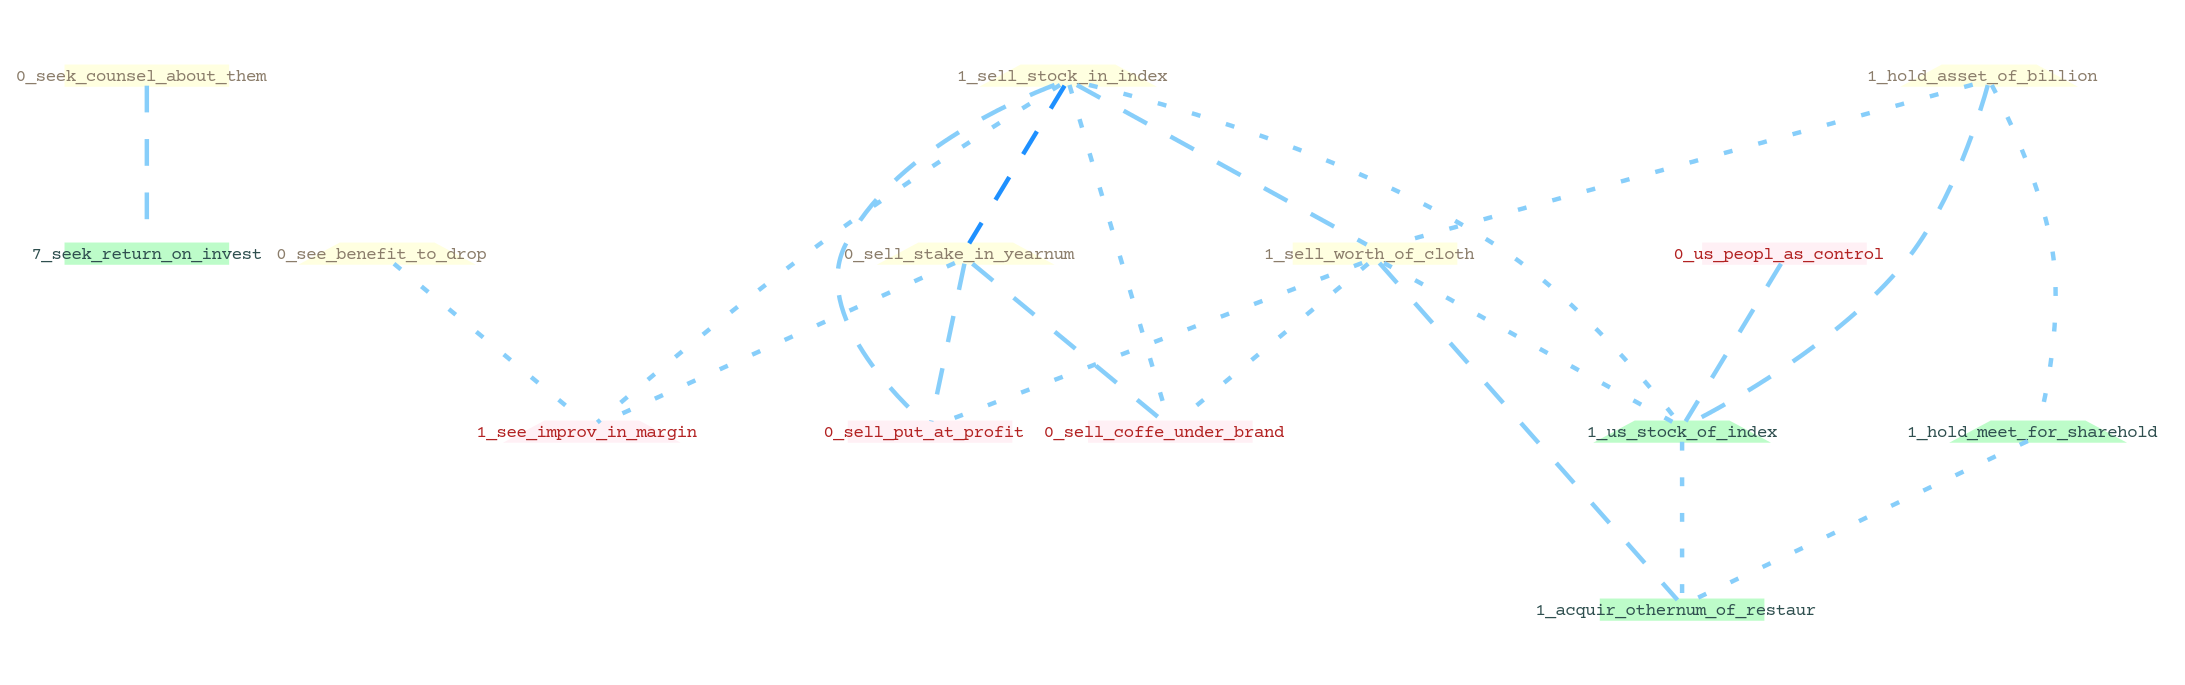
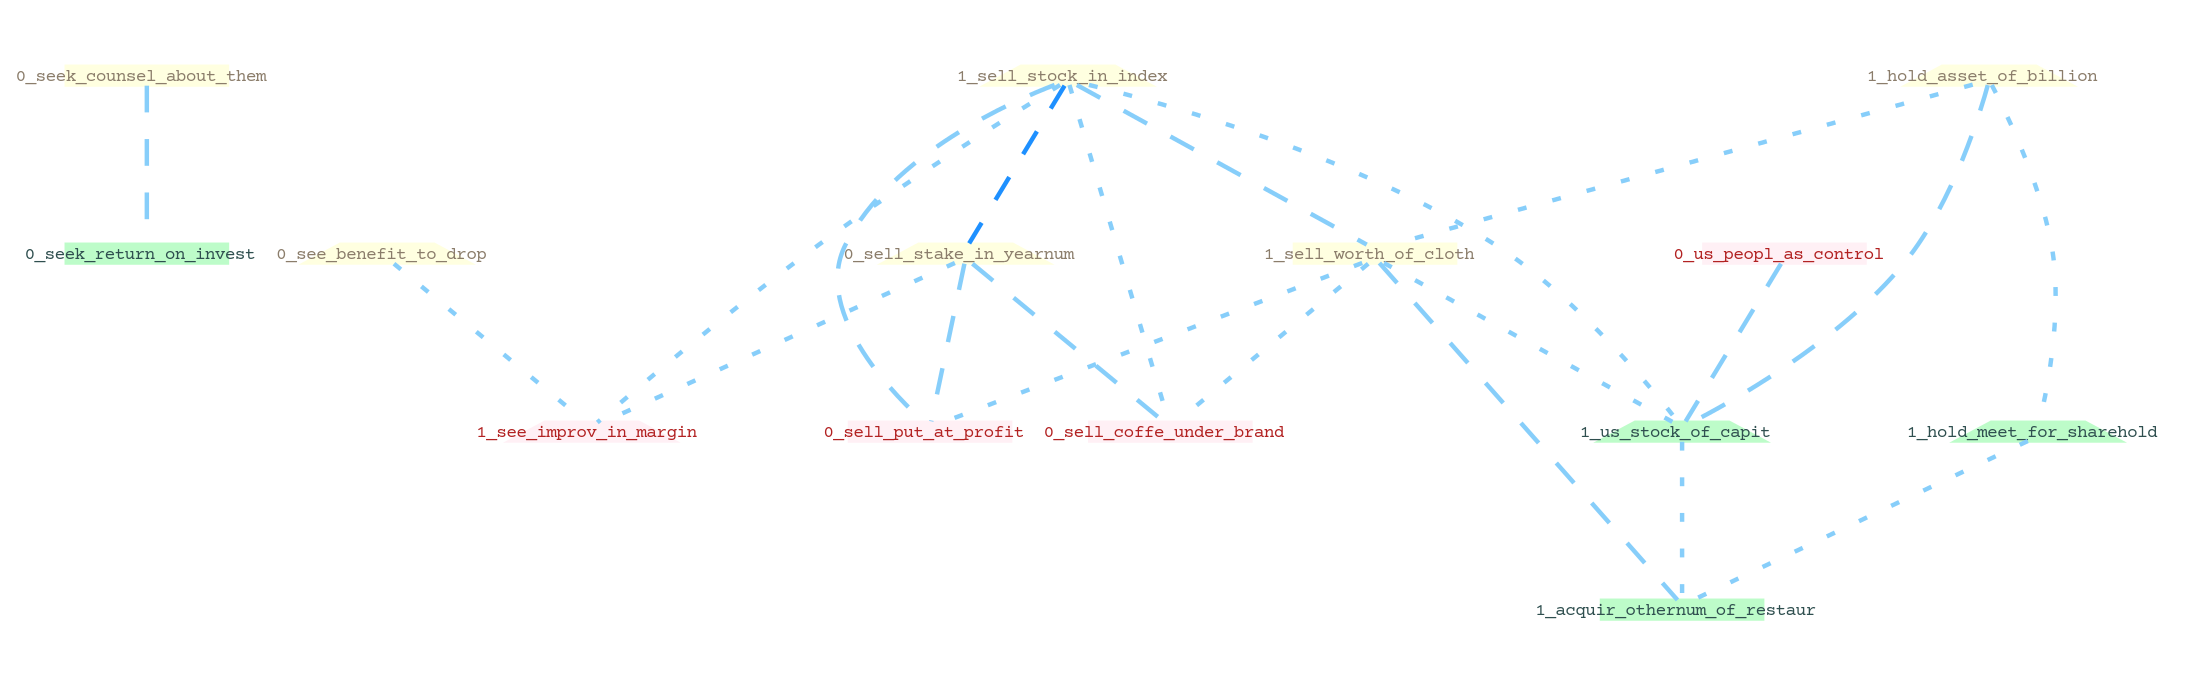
node "7_seek_return_on_invest": label "7_seek_return_on_invest" -> "0_seek_return_on_invest"
node "1_us_stock_of_index": label "1_us_stock_of_index" -> "1_us_stock_of_capit"
